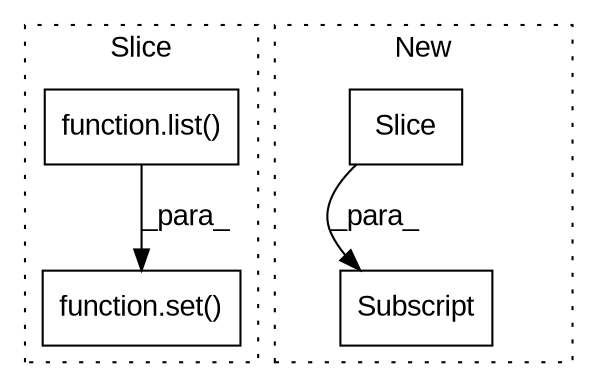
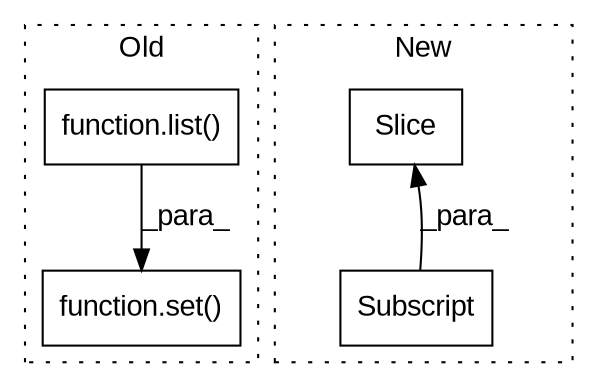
cluster "Slice": label "Slice" -> "Old"
edge "Slice" -> "Subscript": reversed
